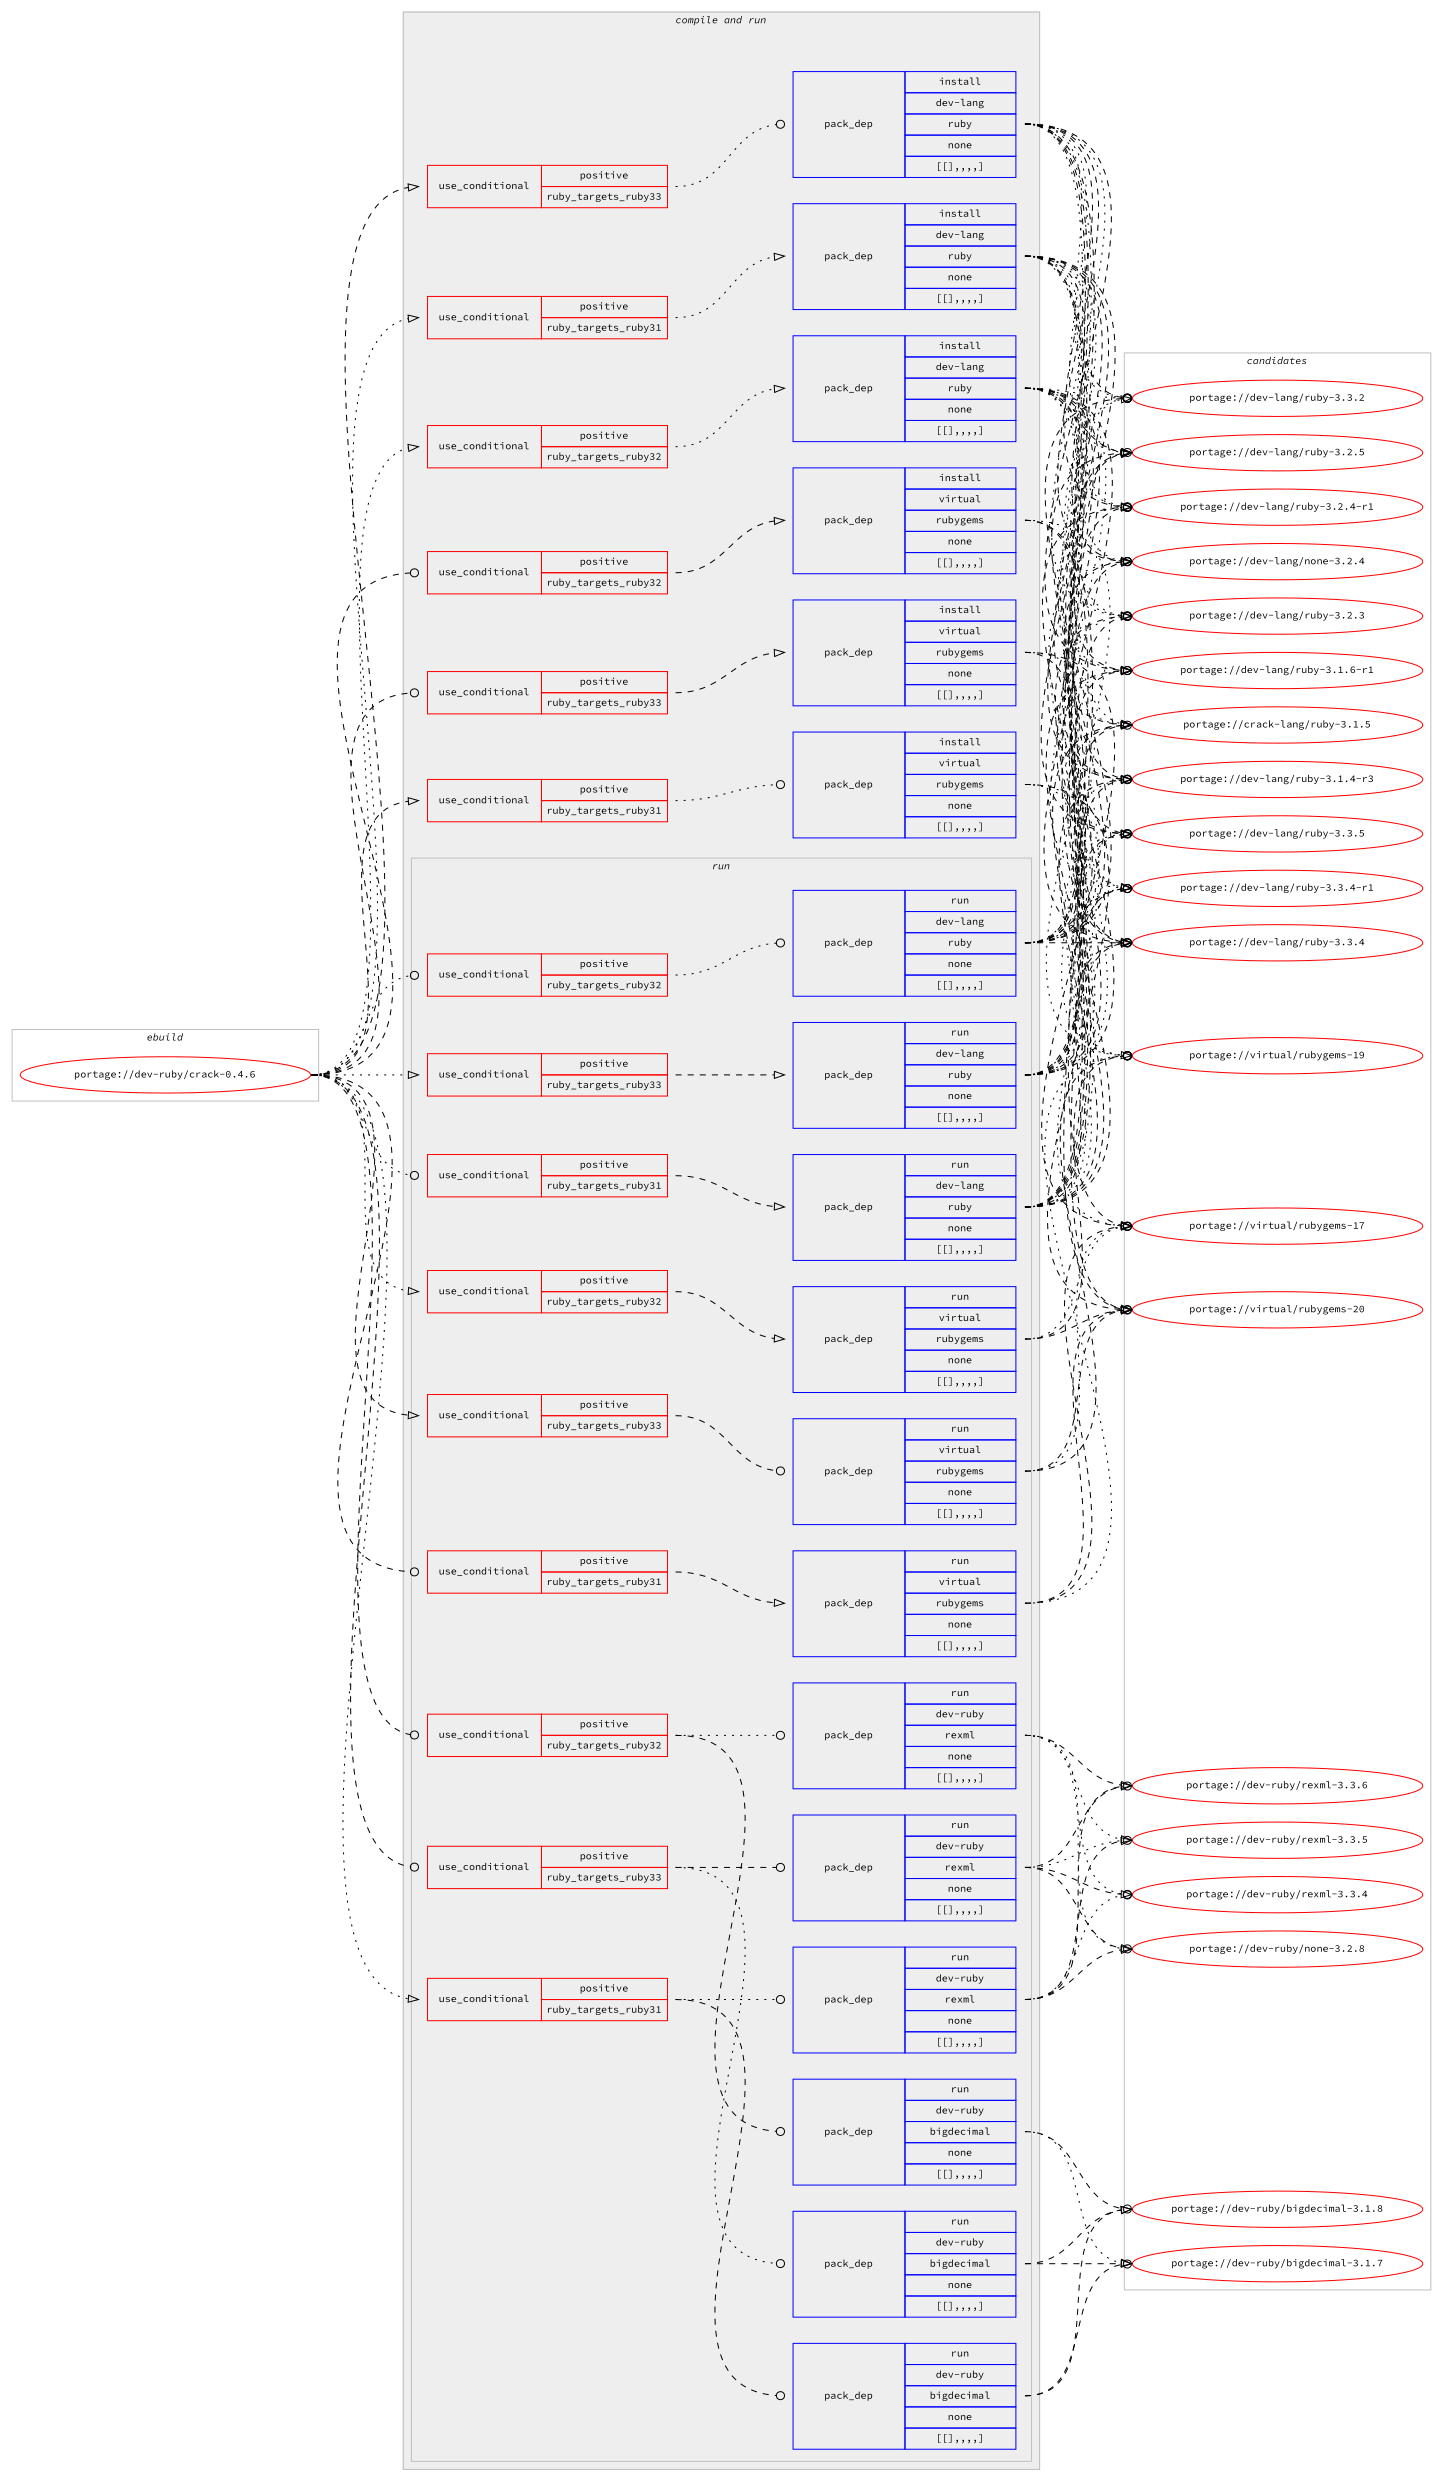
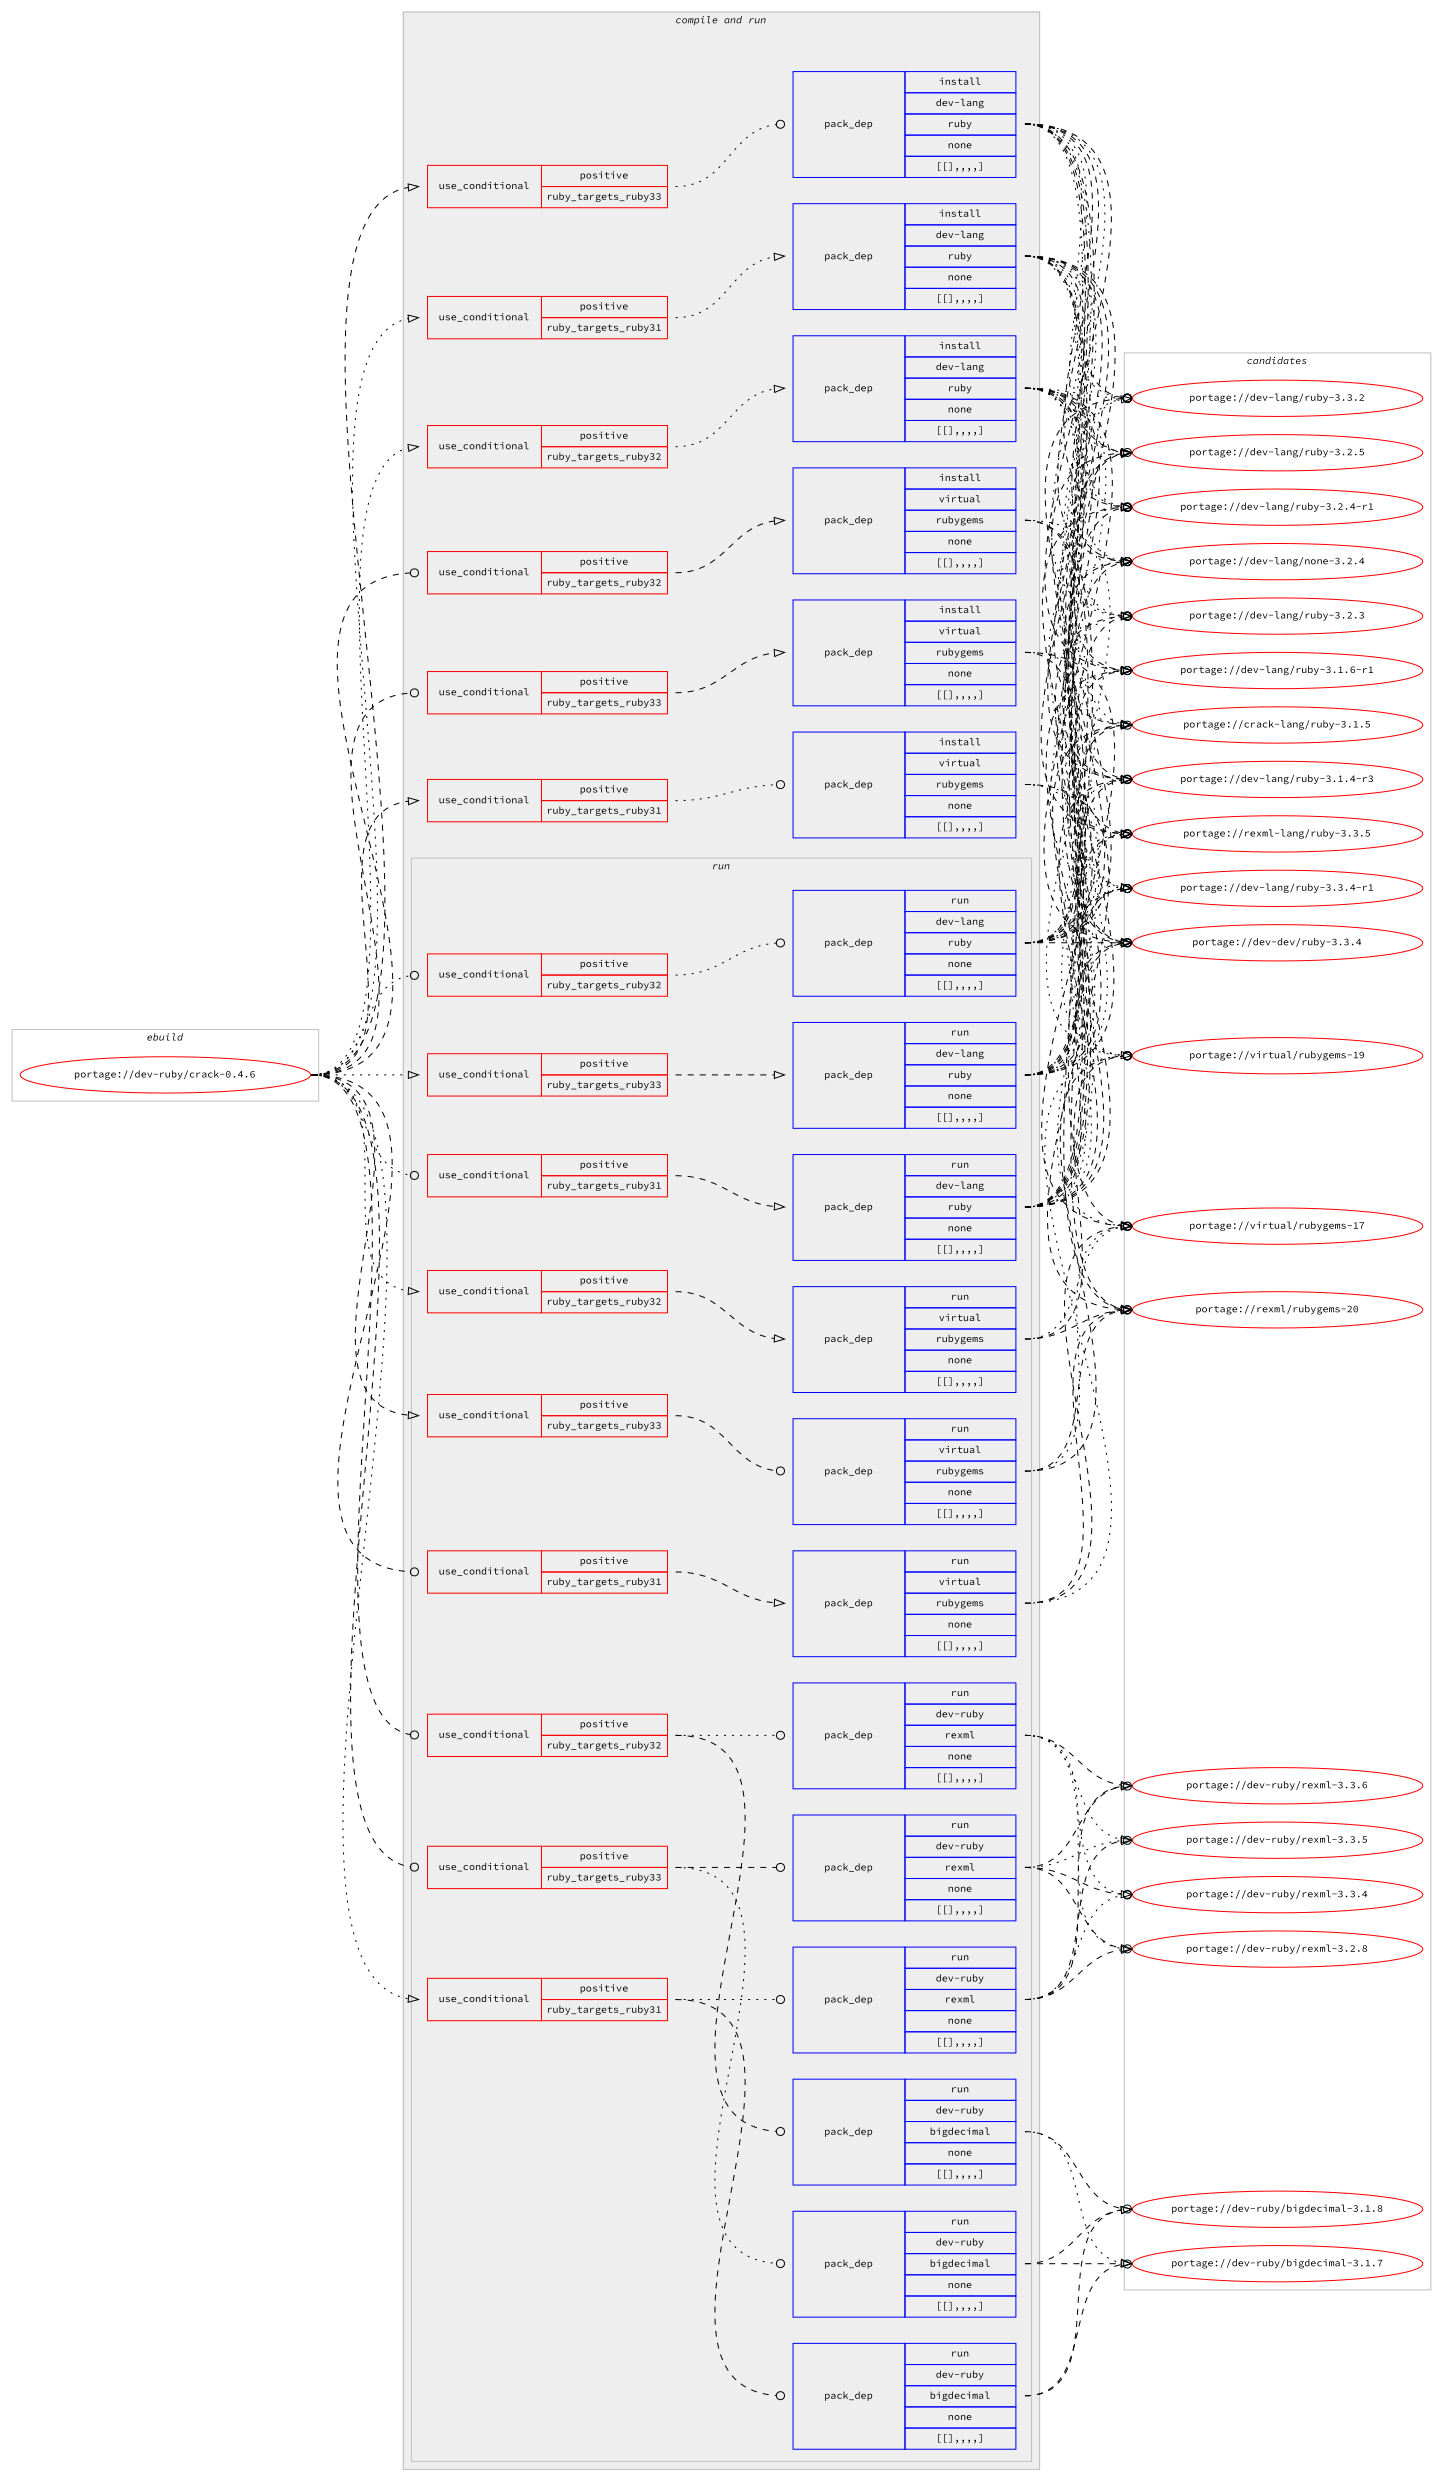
node "portage://dev-lang/ruby-3.3.5": label "portage://dev-lang/ruby-3.3.5" -> "portage://rexml-lang/ruby-3.3.5"
node "portage://dev-lang/ruby-3.3.4": label "portage://dev-lang/ruby-3.3.4" -> "portage://dev-dev/ruby-3.3.4"
node "portage://virtual/rubygems-20": label "portage://virtual/rubygems-20" -> "portage://rexml/rubygems-20"
node "portage://dev-ruby/none-3.2.8": label "portage://dev-ruby/none-3.2.8" -> "portage://dev-ruby/rexml-3.2.8"
